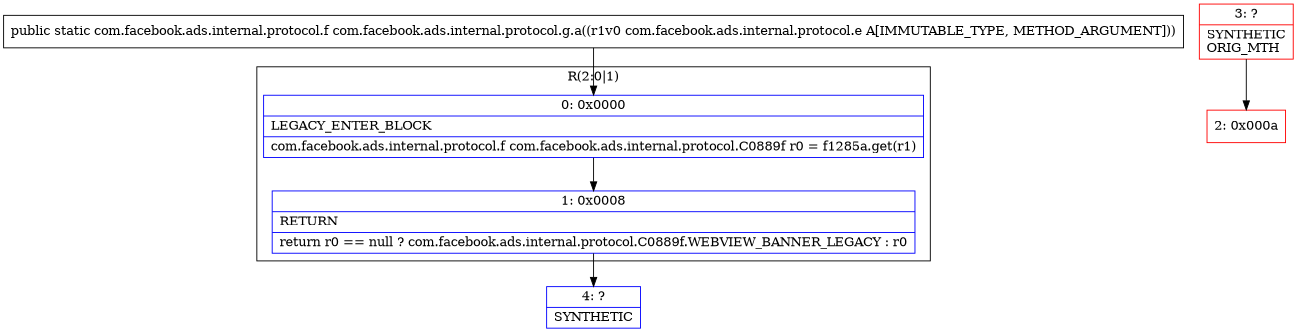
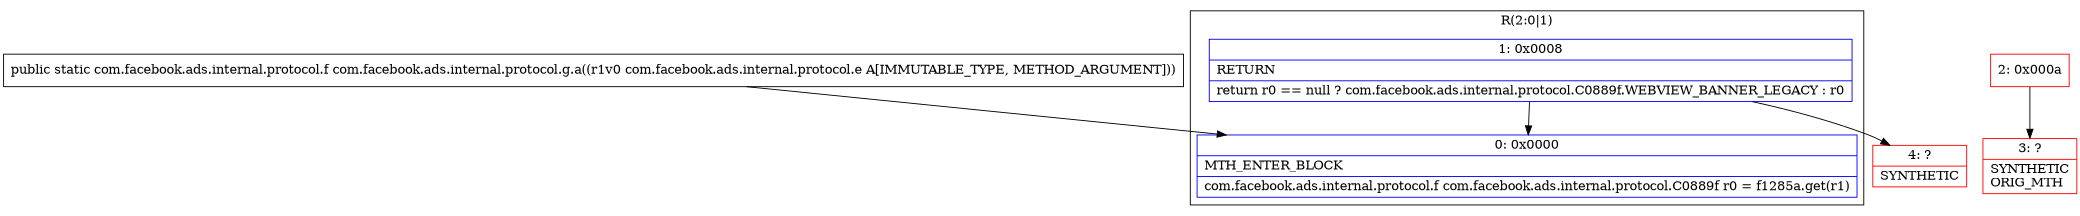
edge "3: ?" -> "2: 0x000a": reversed
node "0: 0x0000": text "LEGACY_ENTER_BLOCK" -> "MTH_ENTER_BLOCK"
edge "0: 0x0000" -> "1: 0x0008": reversed
node "4: ?": color blue -> red
